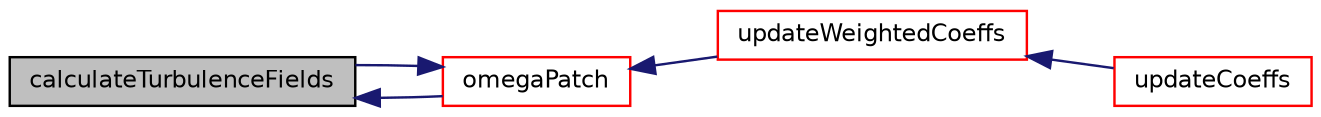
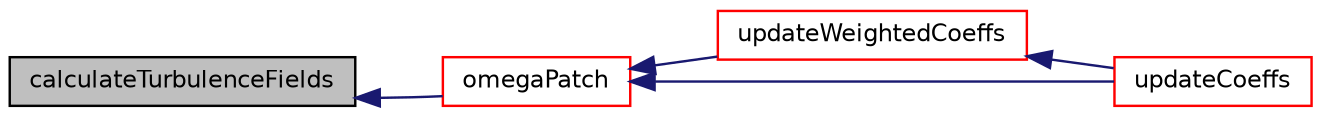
edge "calculateTurbulenceFields" -> "omegaPatch": now "updateCoeffs" -> "omegaPatch"
